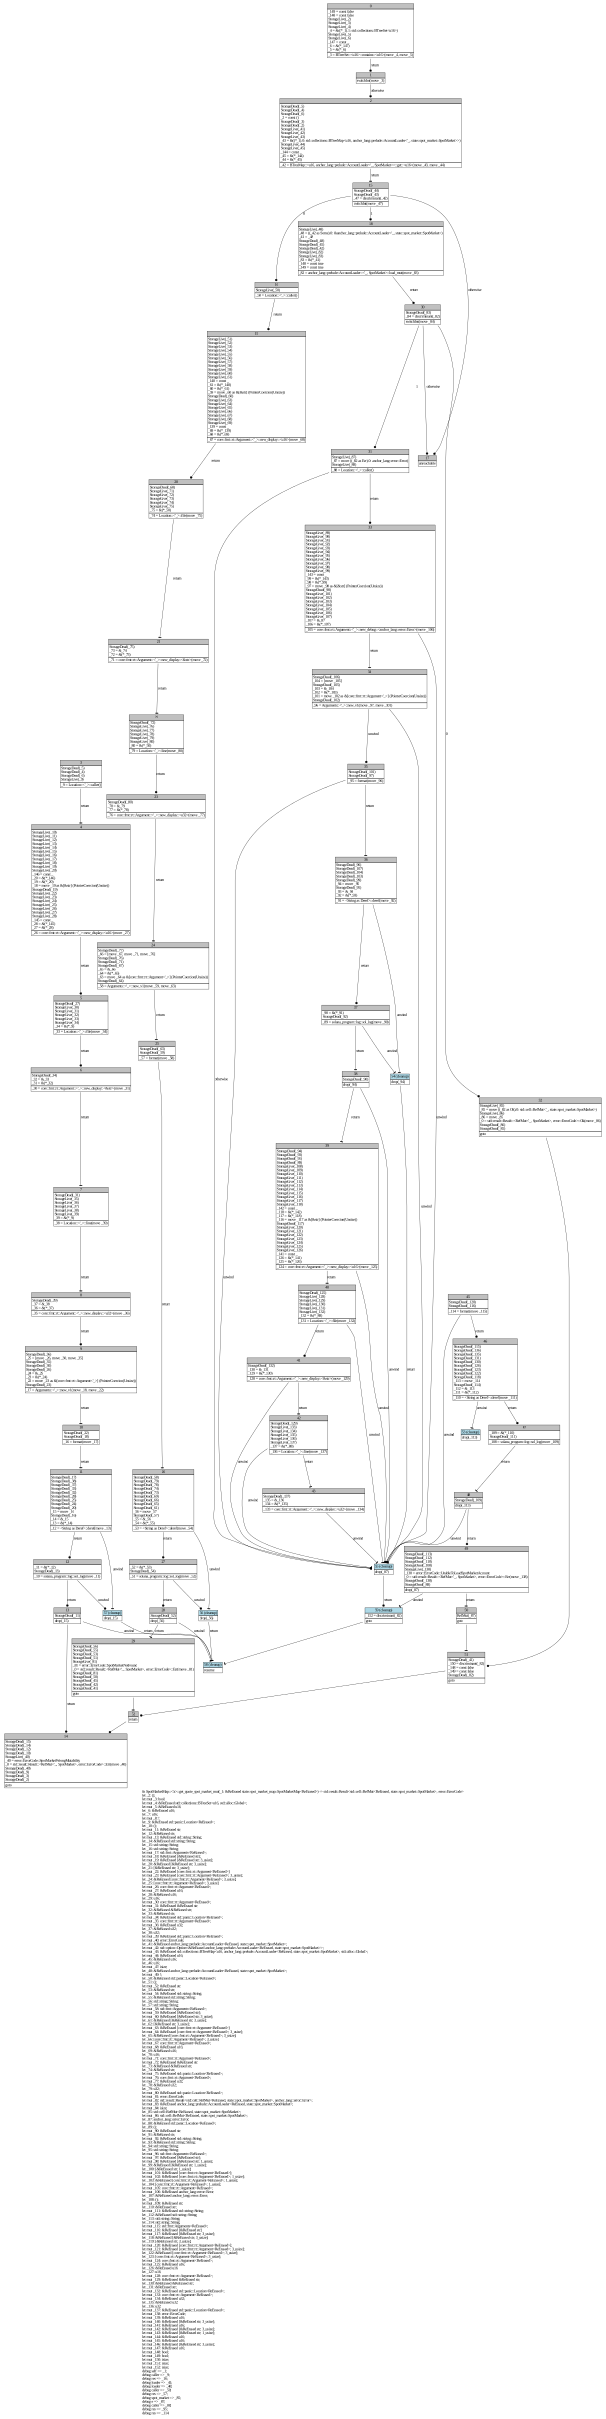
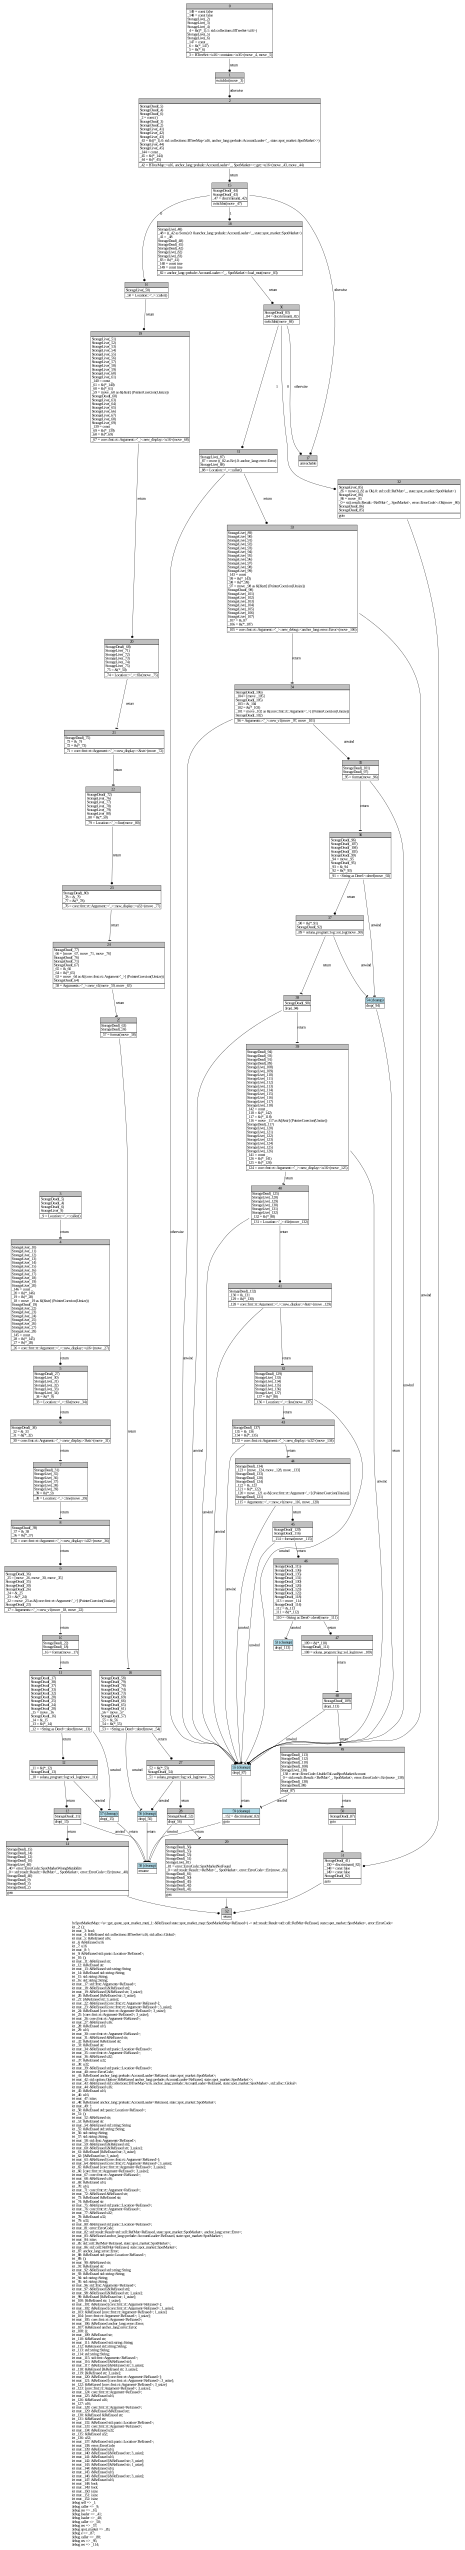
edge "2" -> "15": arrowhead tee -> dot
node "44": added
node "50": text "RefMut(_87)" -> "StorageDead(_87)"
edge "52" -> "14": reversed
